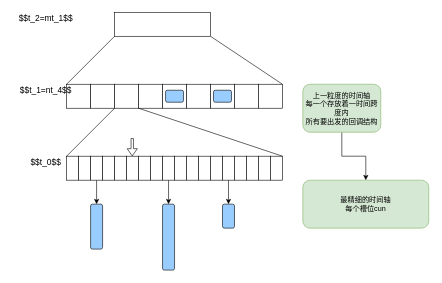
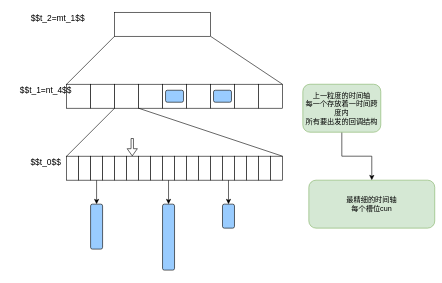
node "$$t_2=mt_1$$": moved (45, 18) -> (57, 18)
node "最精细的时间轴 每个槽位cun": moved (366, 204) -> (372, 204)
